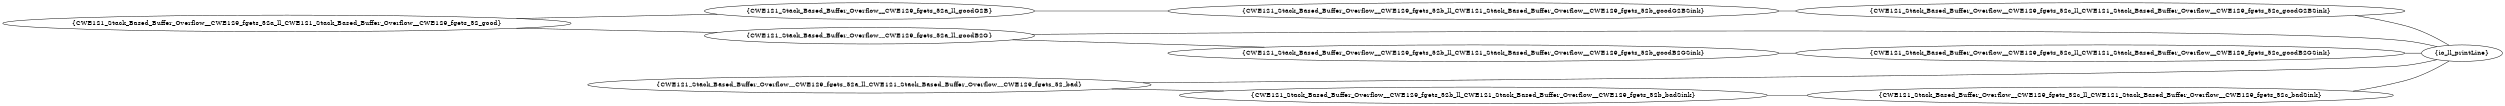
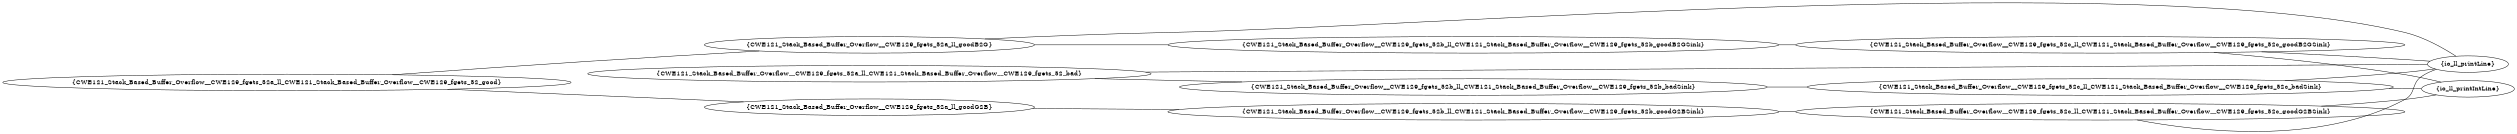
node "{io_ll_printIntLine}": added
